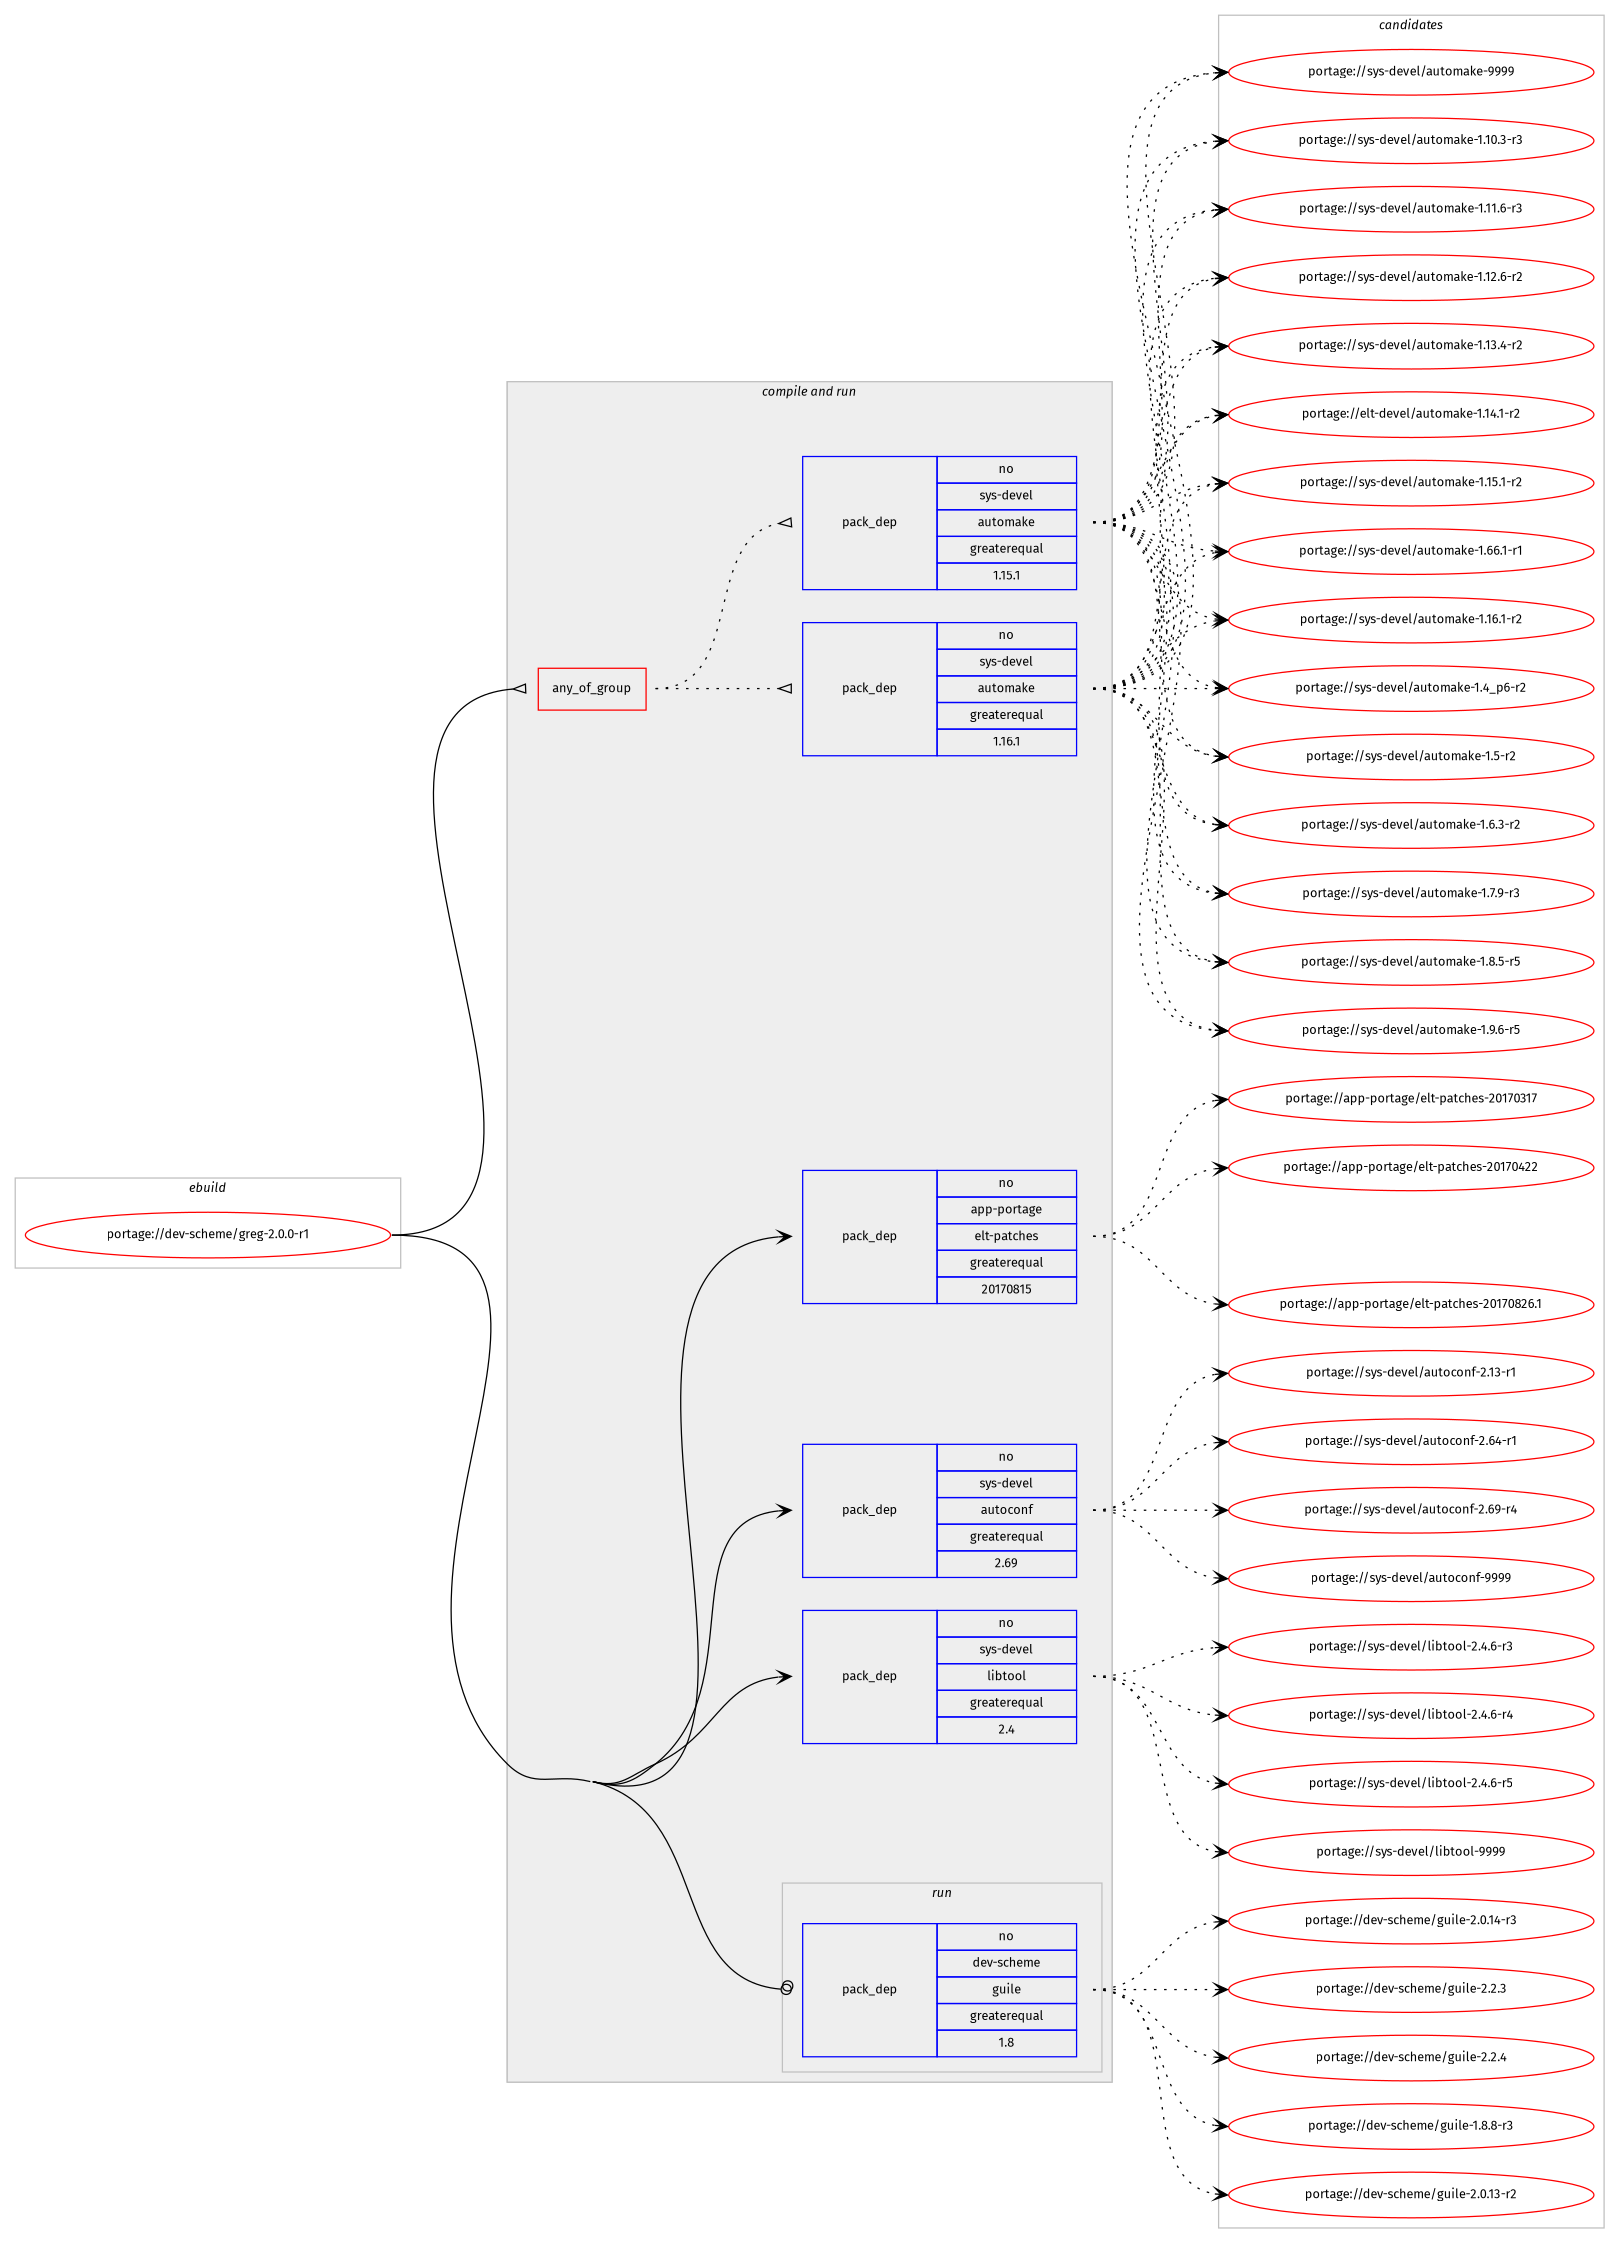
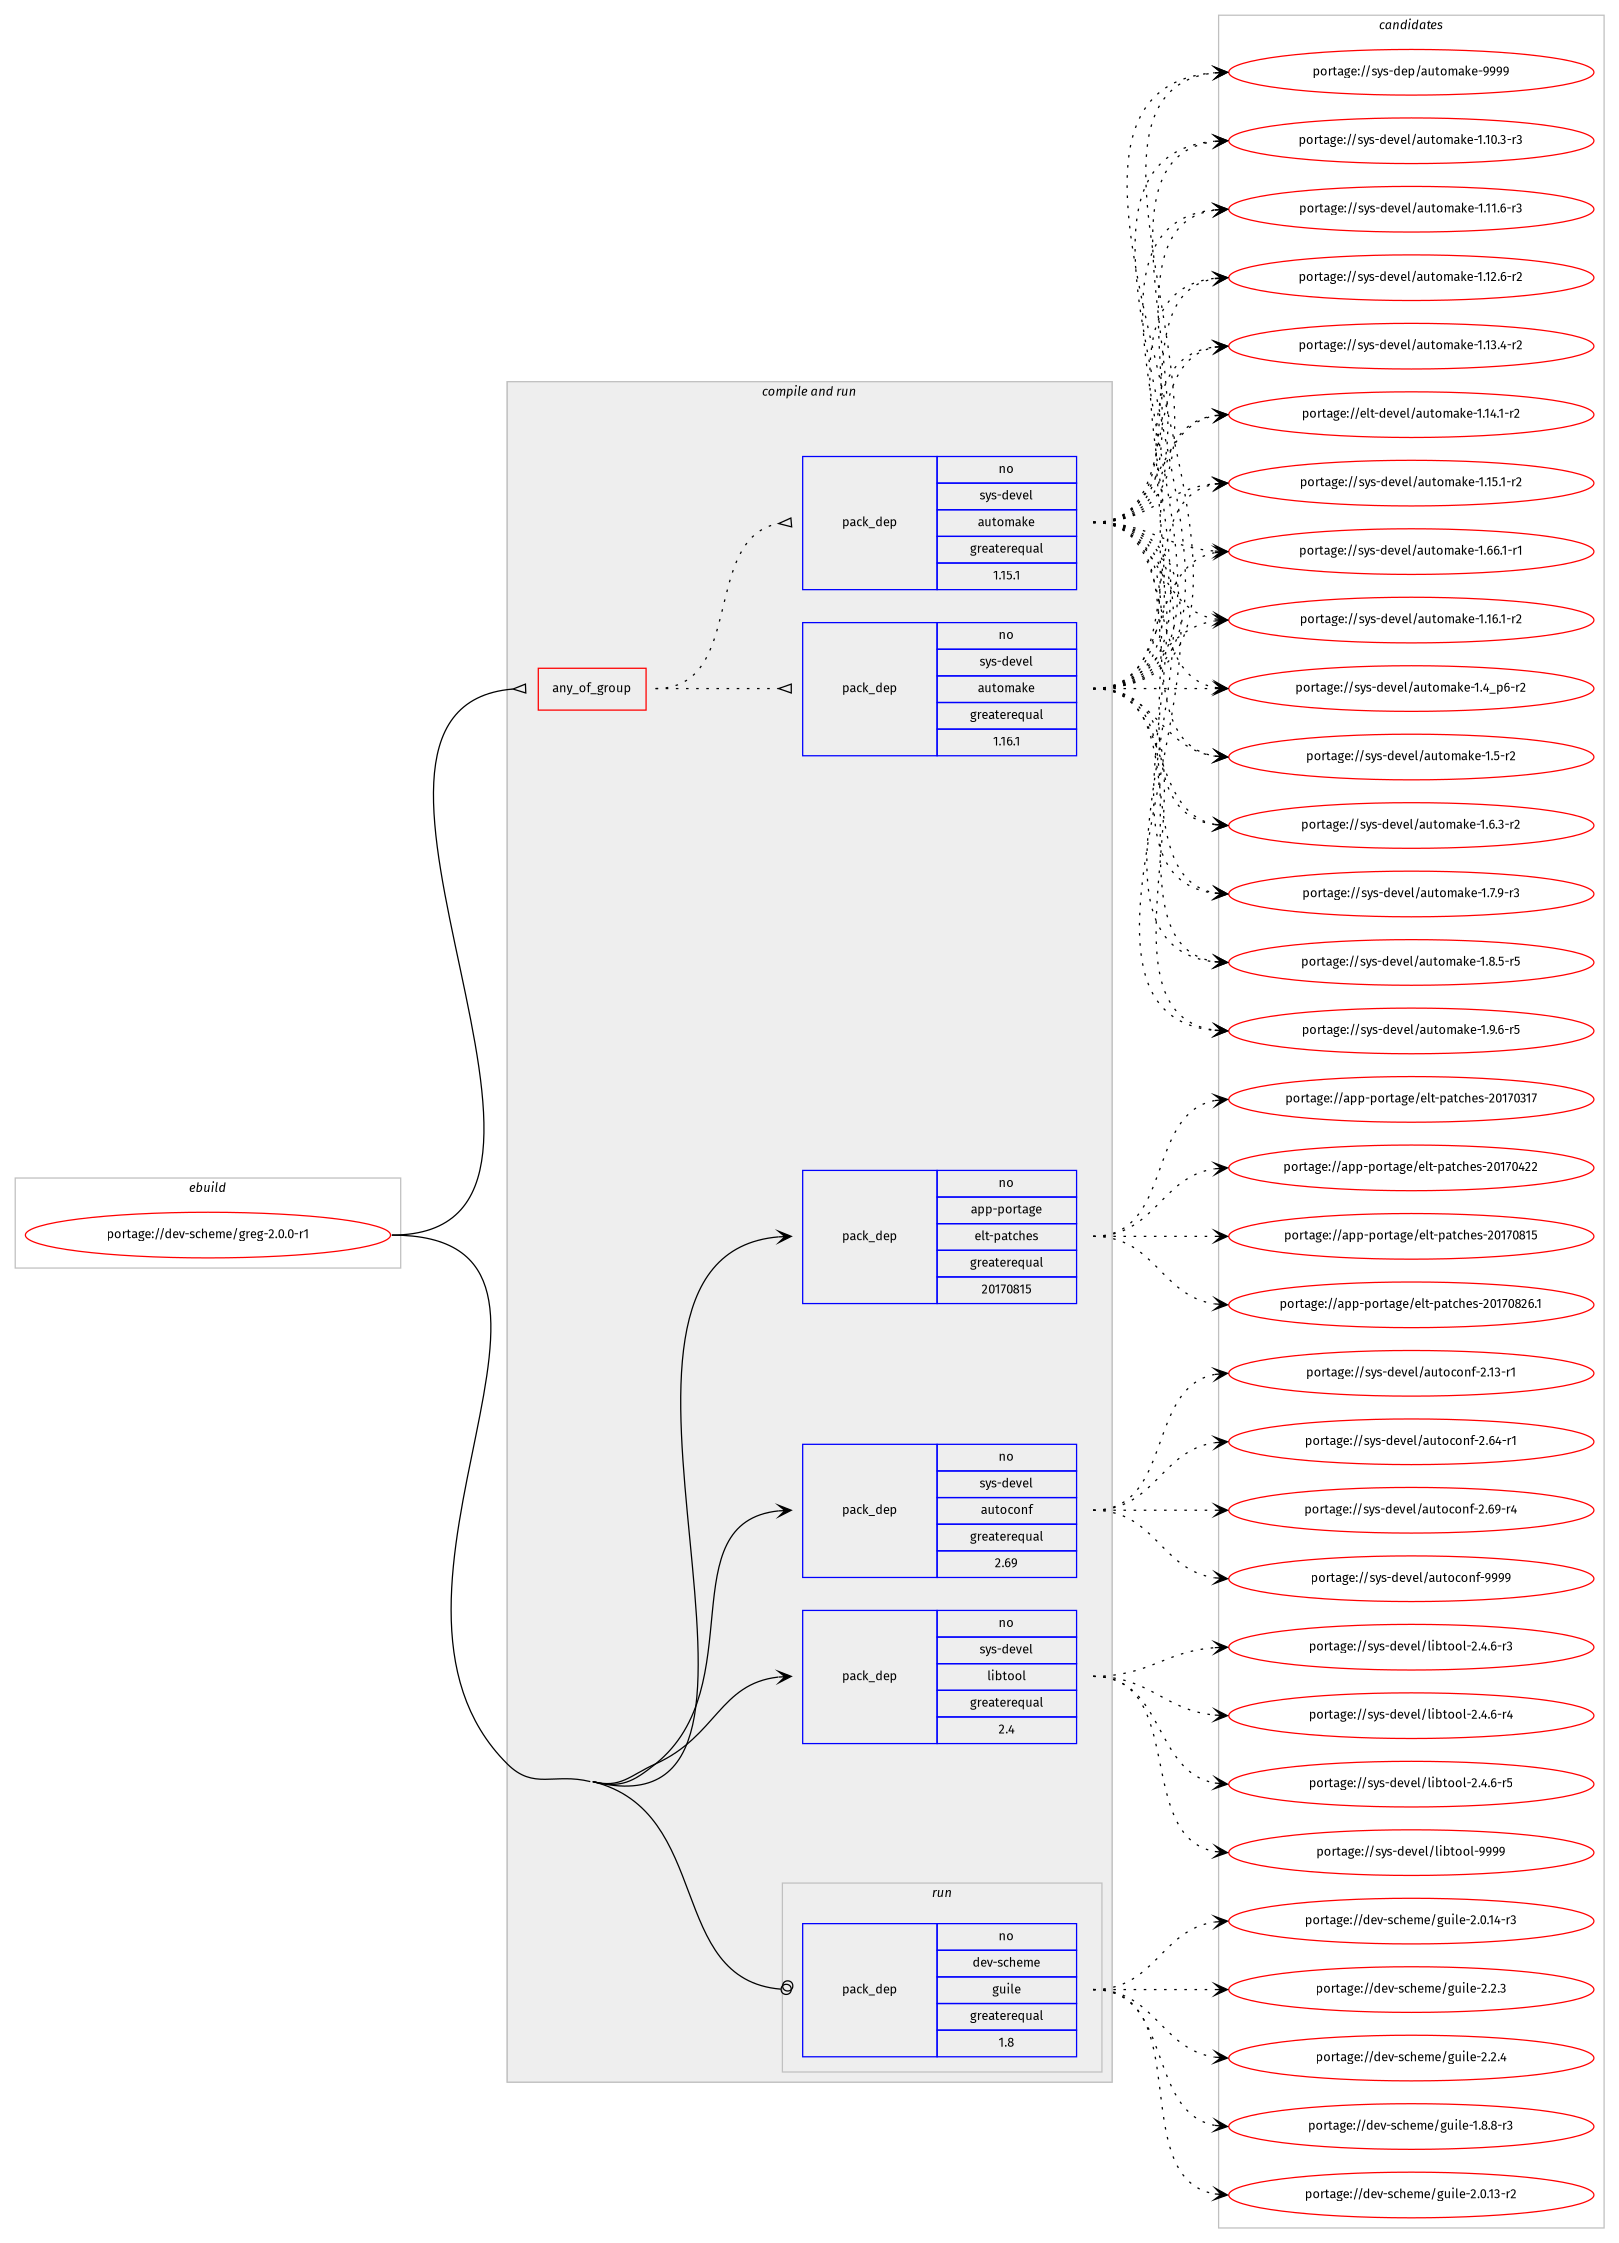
node "portage://sys-devel/automake-9999": label "portage://sys-devel/automake-9999" -> "portage://sys-dep/automake-9999"
node "portage://app-portage/elt-patches-20170815": added
